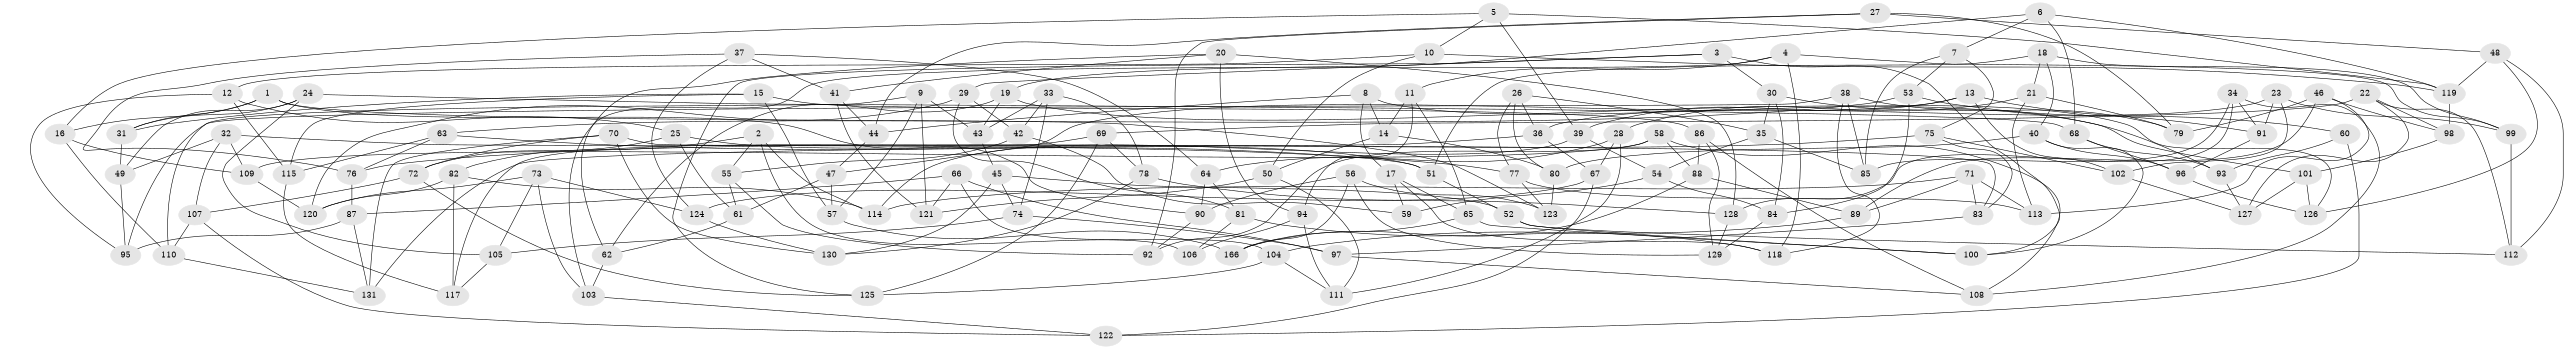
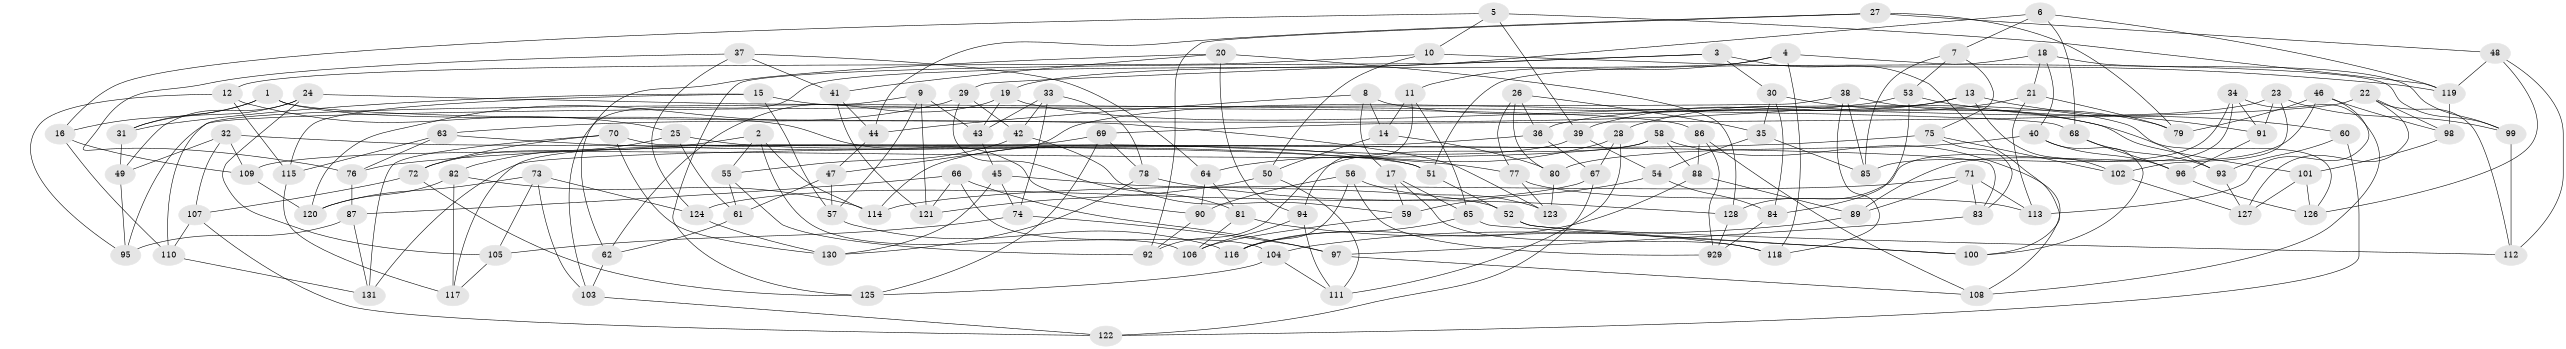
edge "59" -- "106": added
node "166": label "166" -> "116"
node "129": label "129" -> "929"
